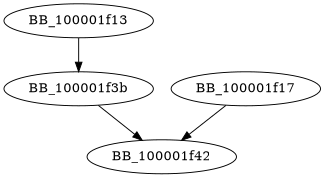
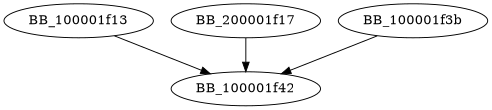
edge "BB_100001f13" -> "BB_100001f3b": now "BB_100001f13" -> "BB_100001f42"
node "BB_100001f17": label "BB_100001f17" -> "BB_200001f17"
